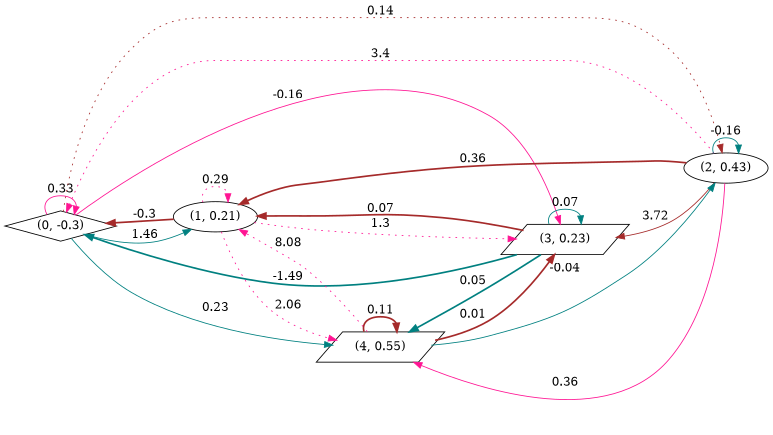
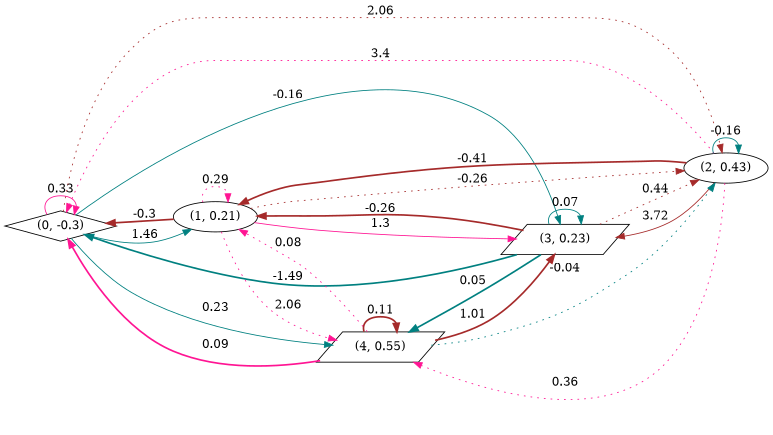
edge "(0, -0.3)" -> "(2, 0.43)": label "0.14" -> "2.06"
edge "(0, -0.3)" -> "(3, 0.23)": color deeppink -> teal
edge "(2, 0.43)" -> "(1, 0.21)": label "0.36" -> "-0.41"
edge "(1, 0.21)" -> "(2, 0.43)": added, label "-0.26"
edge "(3, 0.23)" -> "(2, 0.43)": added, label "0.44"
edge "(3, 0.23)" -> "(1, 0.21)": label "0.07" -> "-0.26"
edge "(1, 0.21)" -> "(3, 0.23)": style dotted -> solid
edge "(4, 0.55)" -> "(1, 0.21)": label "8.08" -> "0.08"
edge "(4, 0.55)" -> "(2, 0.43)": style solid -> dotted
edge "(4, 0.55)" -> "(3, 0.23)": label "0.01" -> "1.01"
edge "(4, 0.55)" -> "(0, -0.3)": added, label "0.09"
edge "(2, 0.43)" -> "(4, 0.55)": style solid -> dotted
